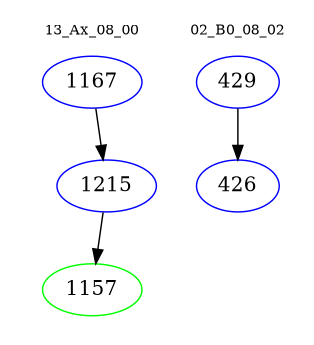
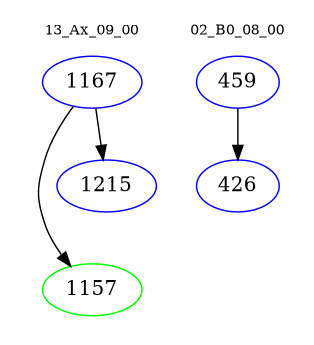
cluster "13_Ax_08_00": label "13_Ax_08_00" -> "13_Ax_09_00"
cluster "02_B0_08_02": label "02_B0_08_02" -> "02_B0_08_00"
node "429": label "429" -> "459"
edge "1215" -> "1157": now "1167" -> "1157"
